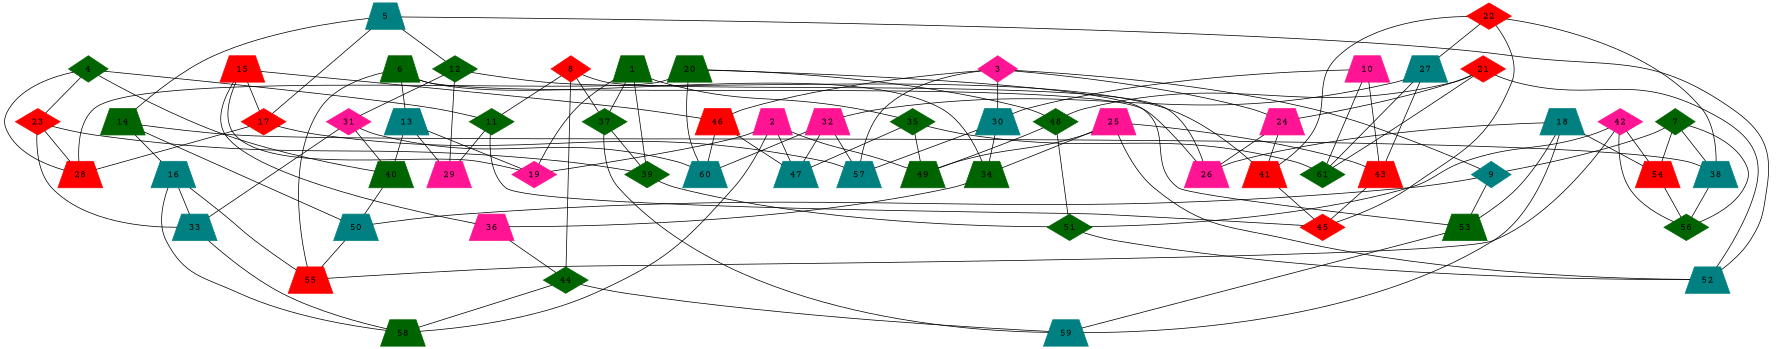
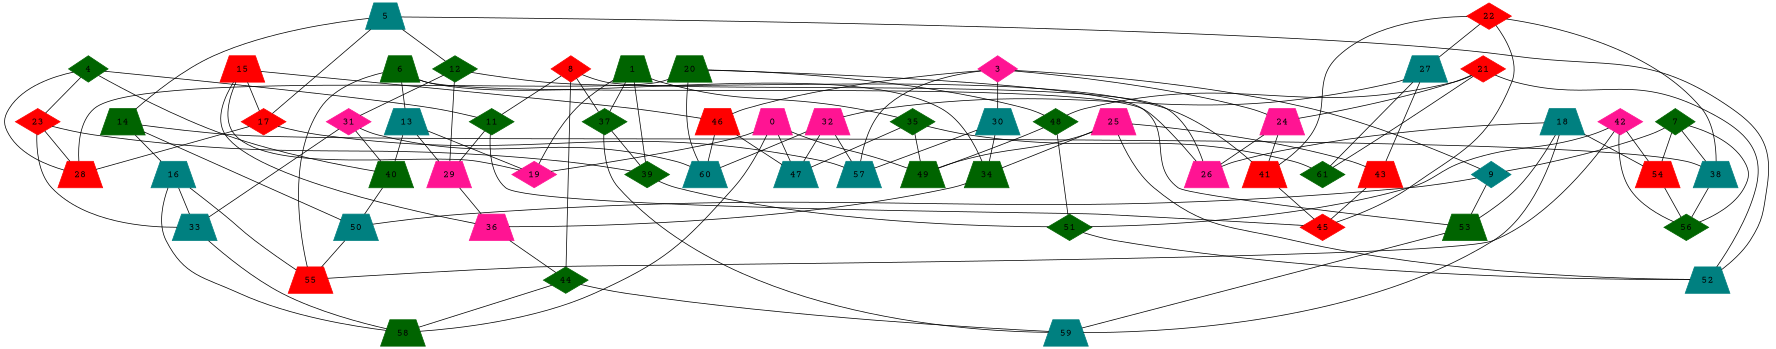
node "10": removed
node "2": label "2" -> "0"
edge "29" -- "36": added
